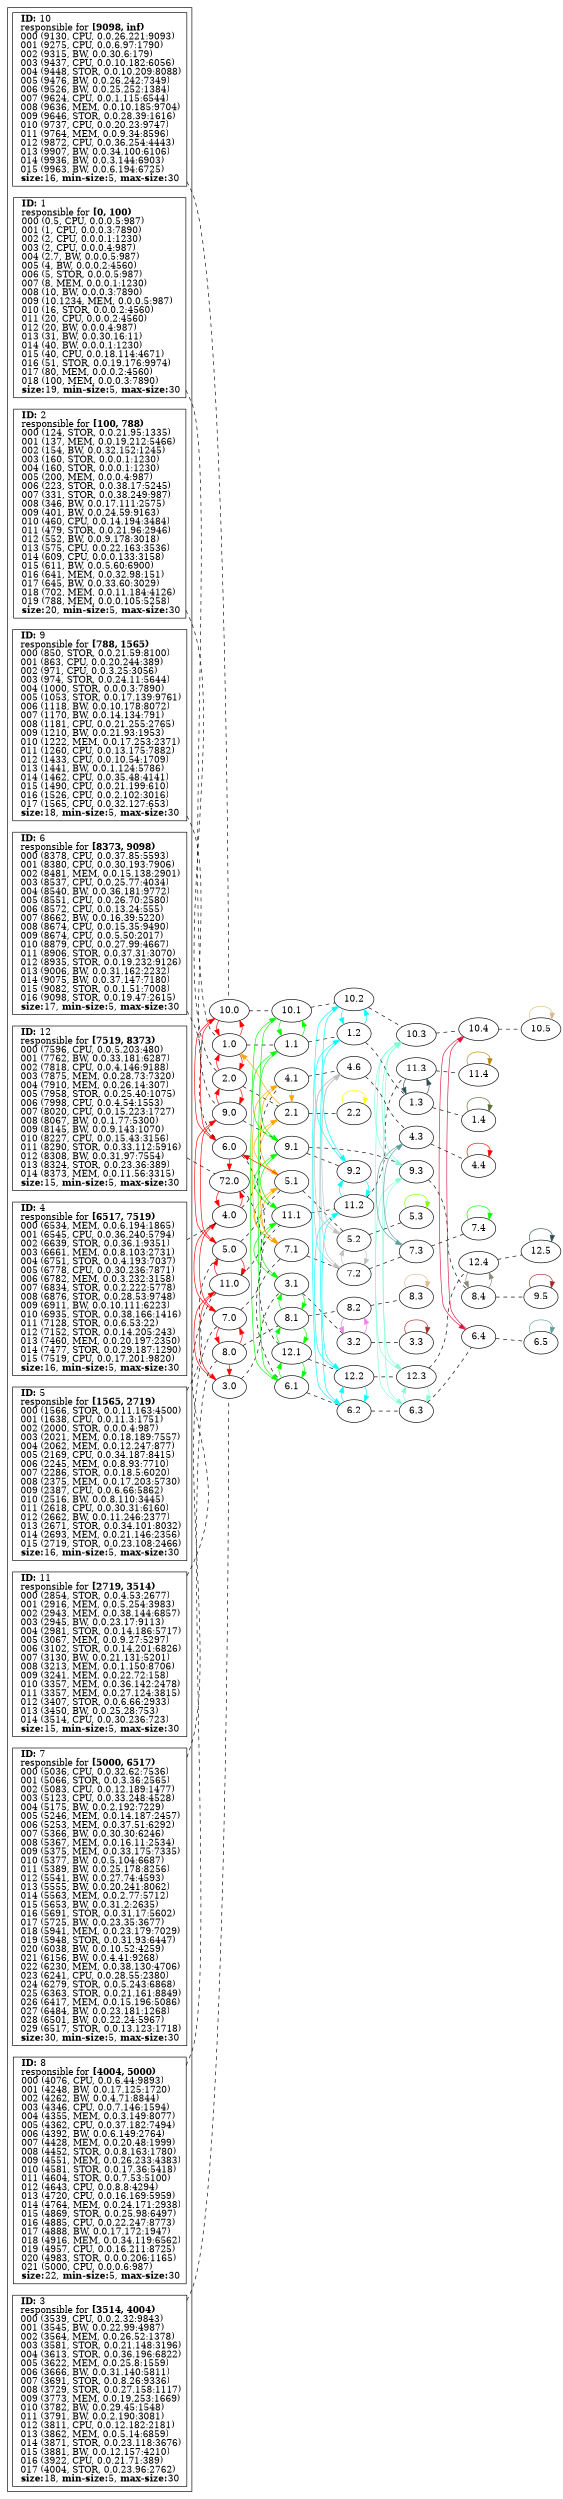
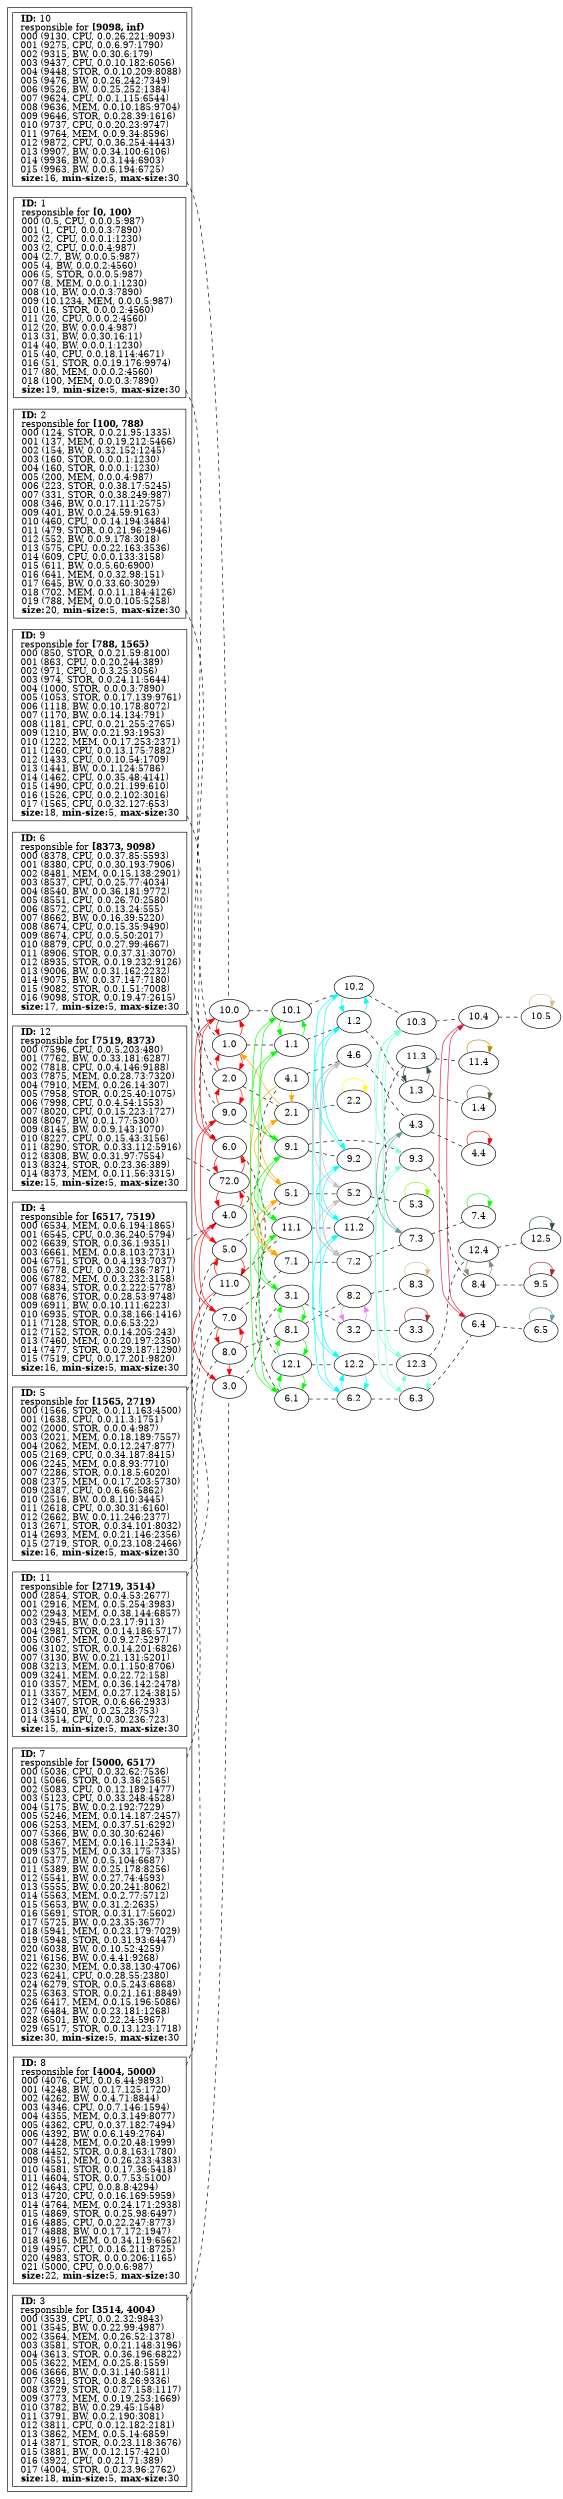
edge "5.1" -> "6.0": now "72.0" -> "6.0"
edge "7.1" -> "4.1": removed
edge "3.0" -> "11.0": removed
